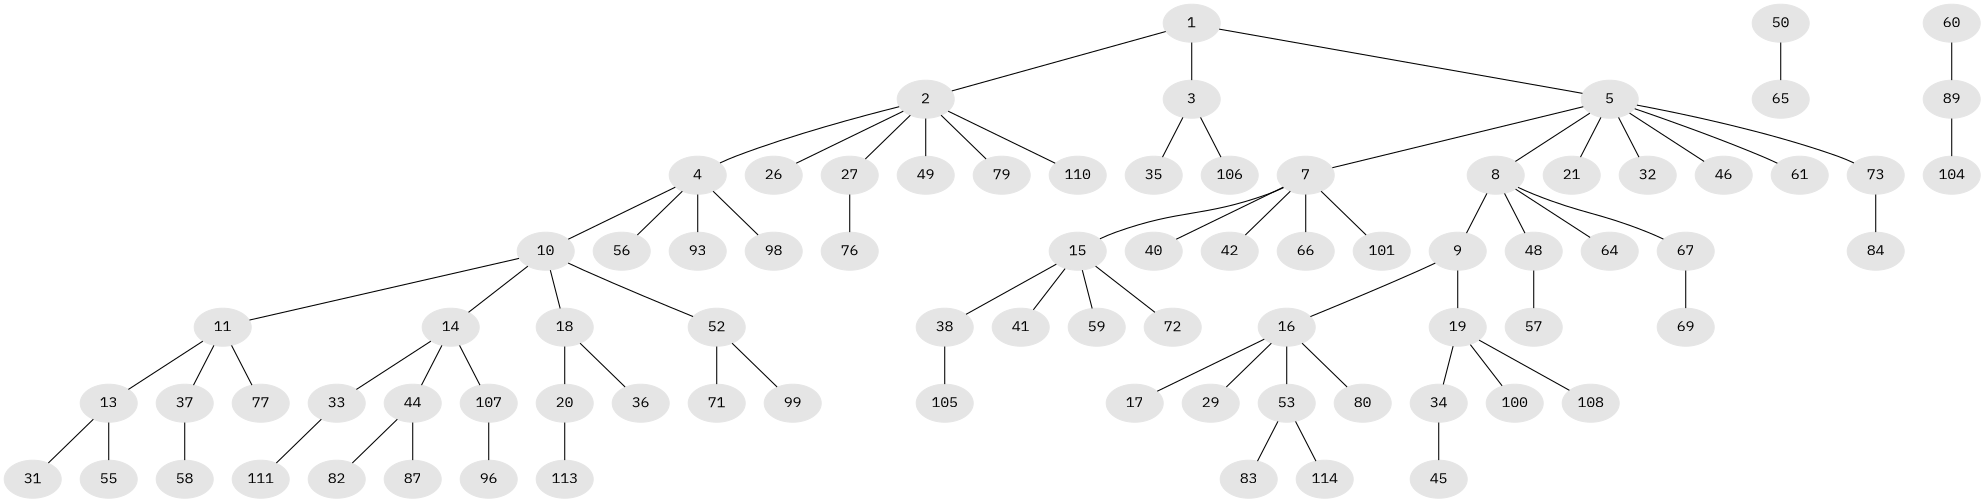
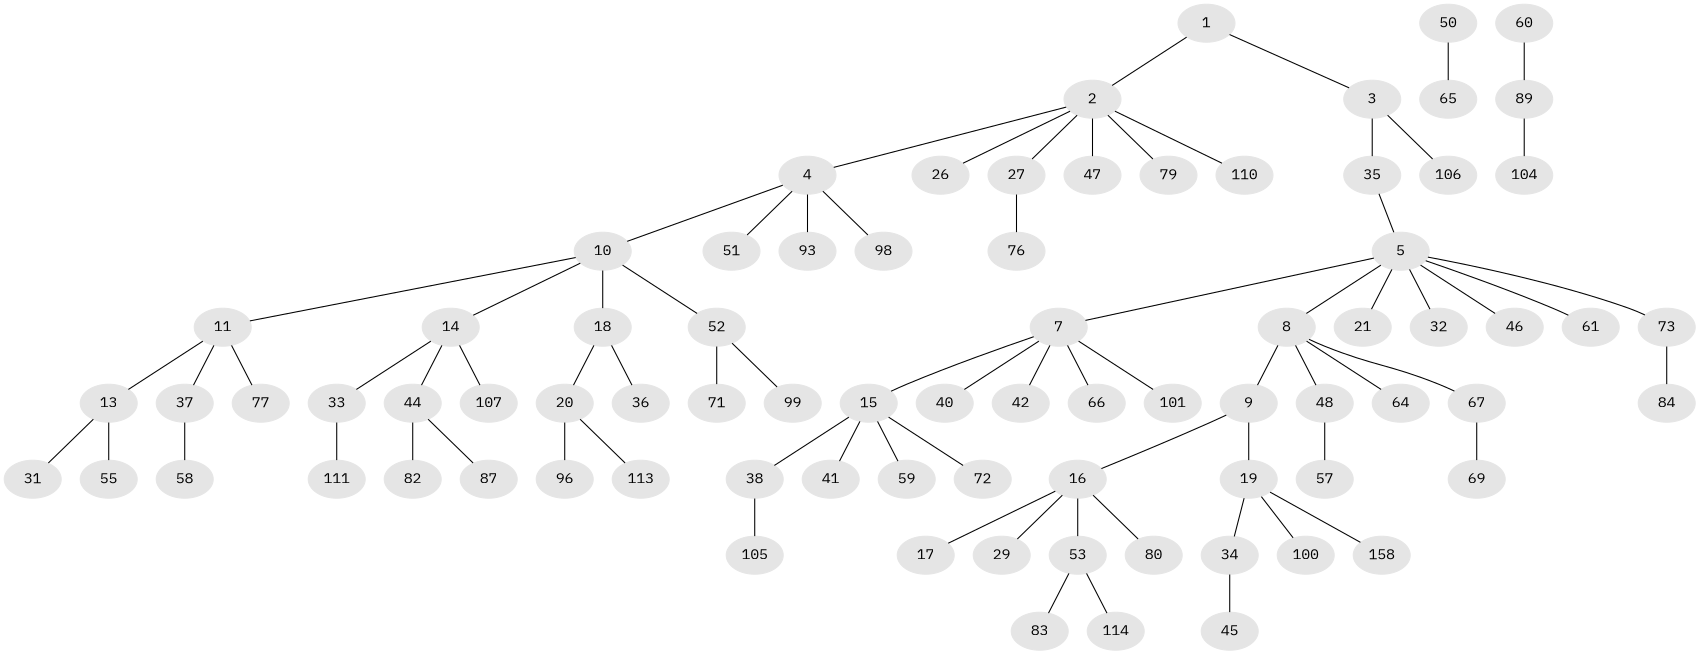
edge "1" -- "5": now "35" -- "5"
node "49": label "49" -> "47"
node "56": label "56" -> "51"
node "108": label "108" -> "158"
edge "107" -- "96": now "20" -- "96"
